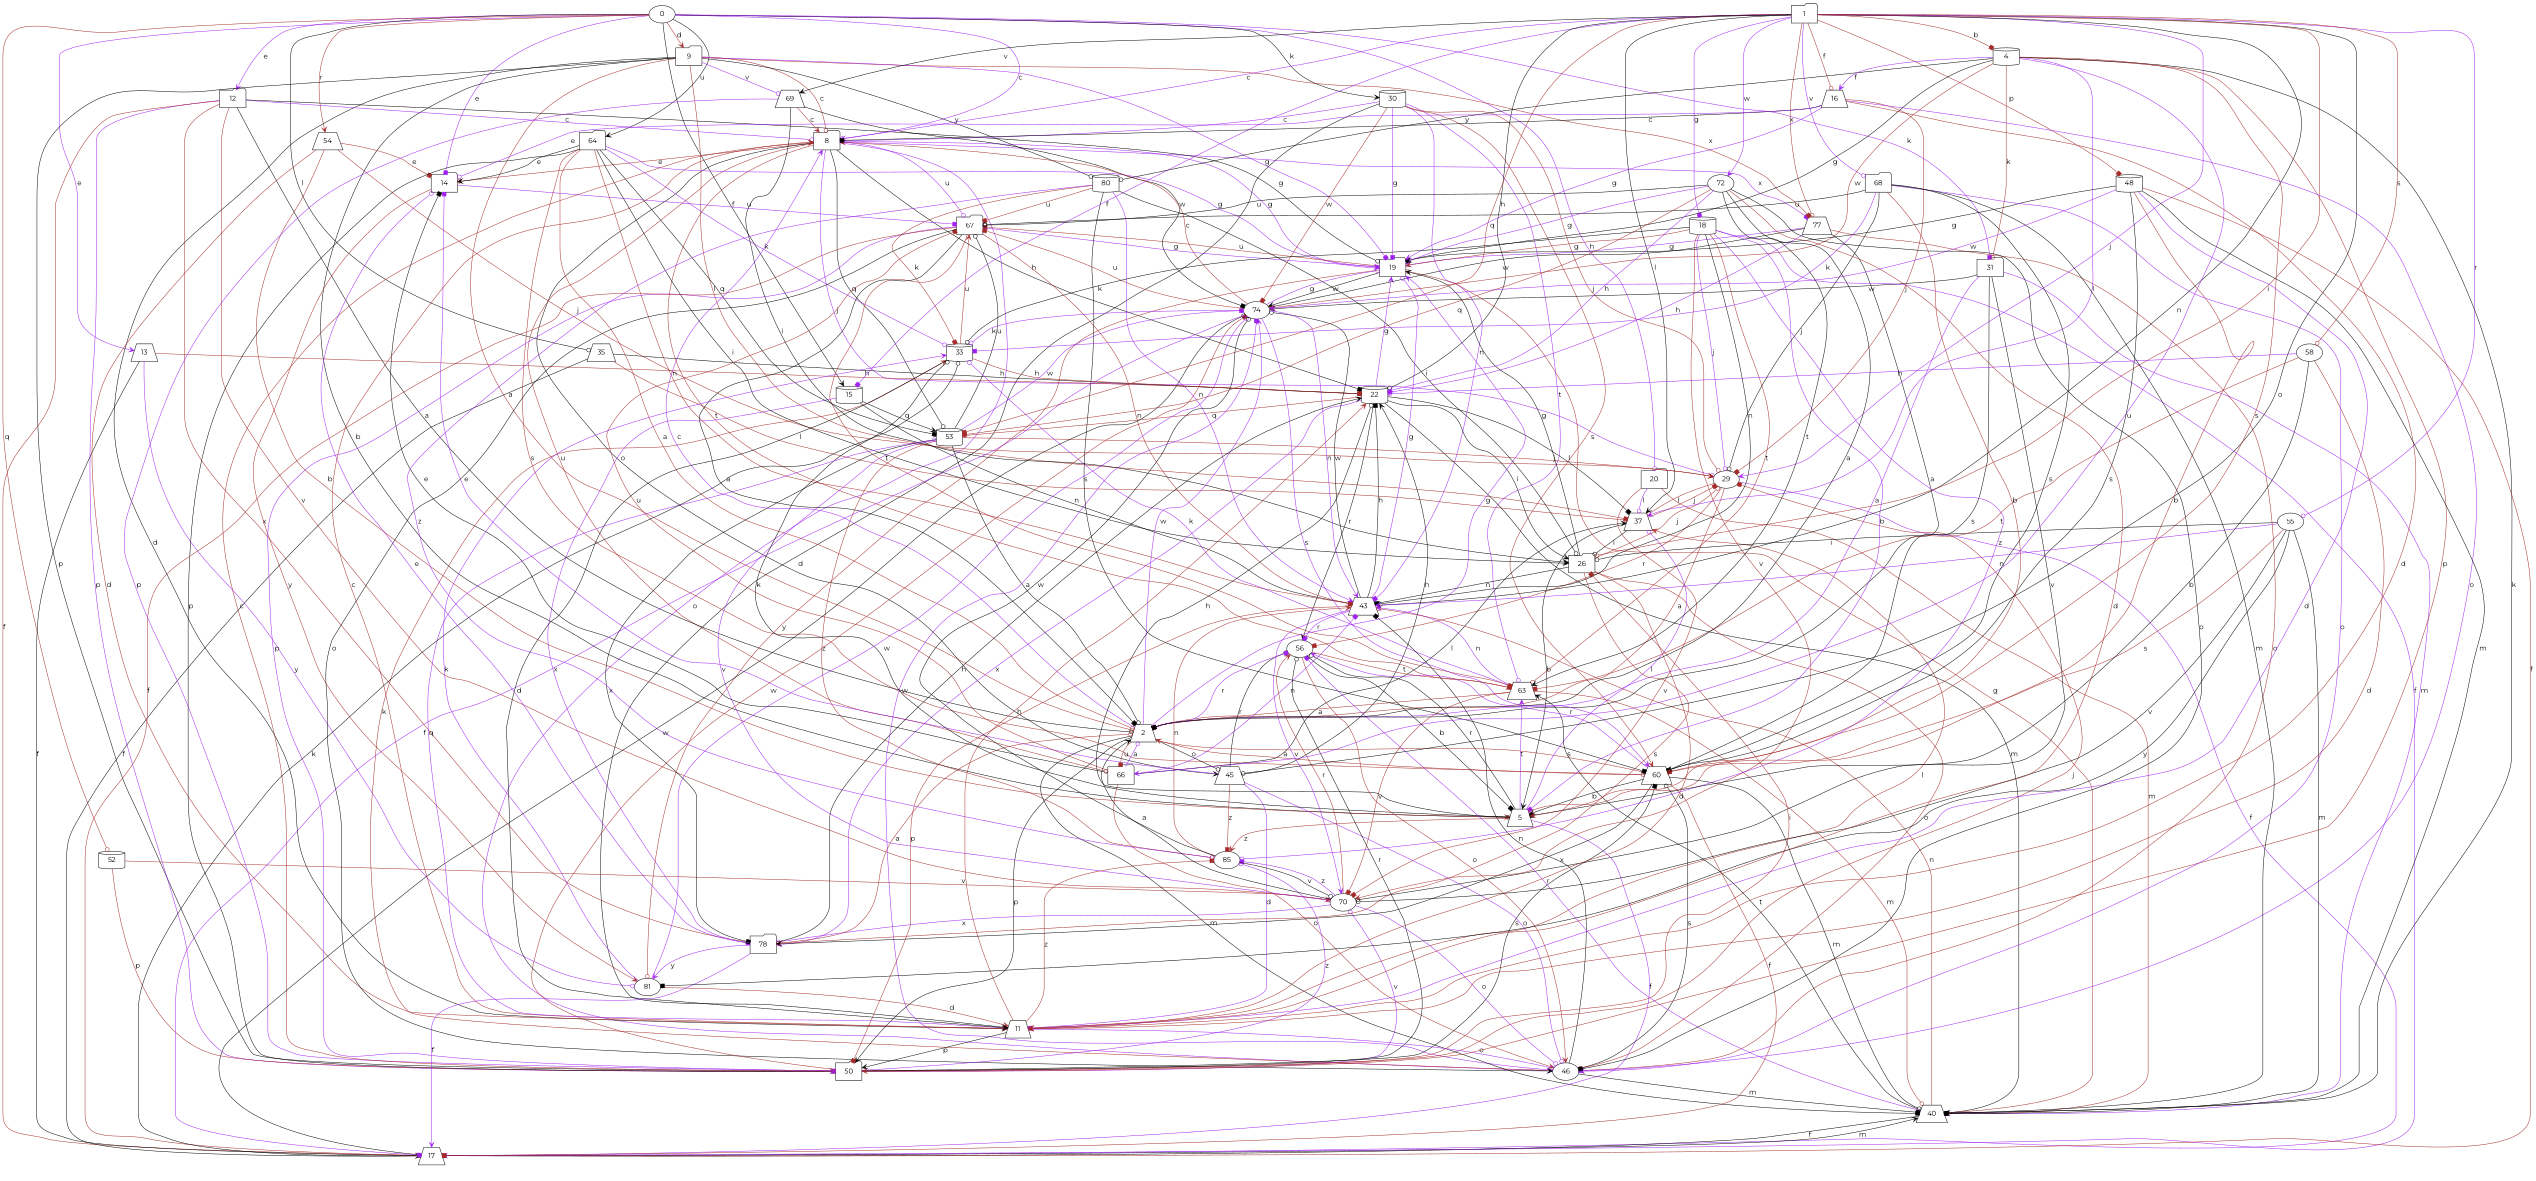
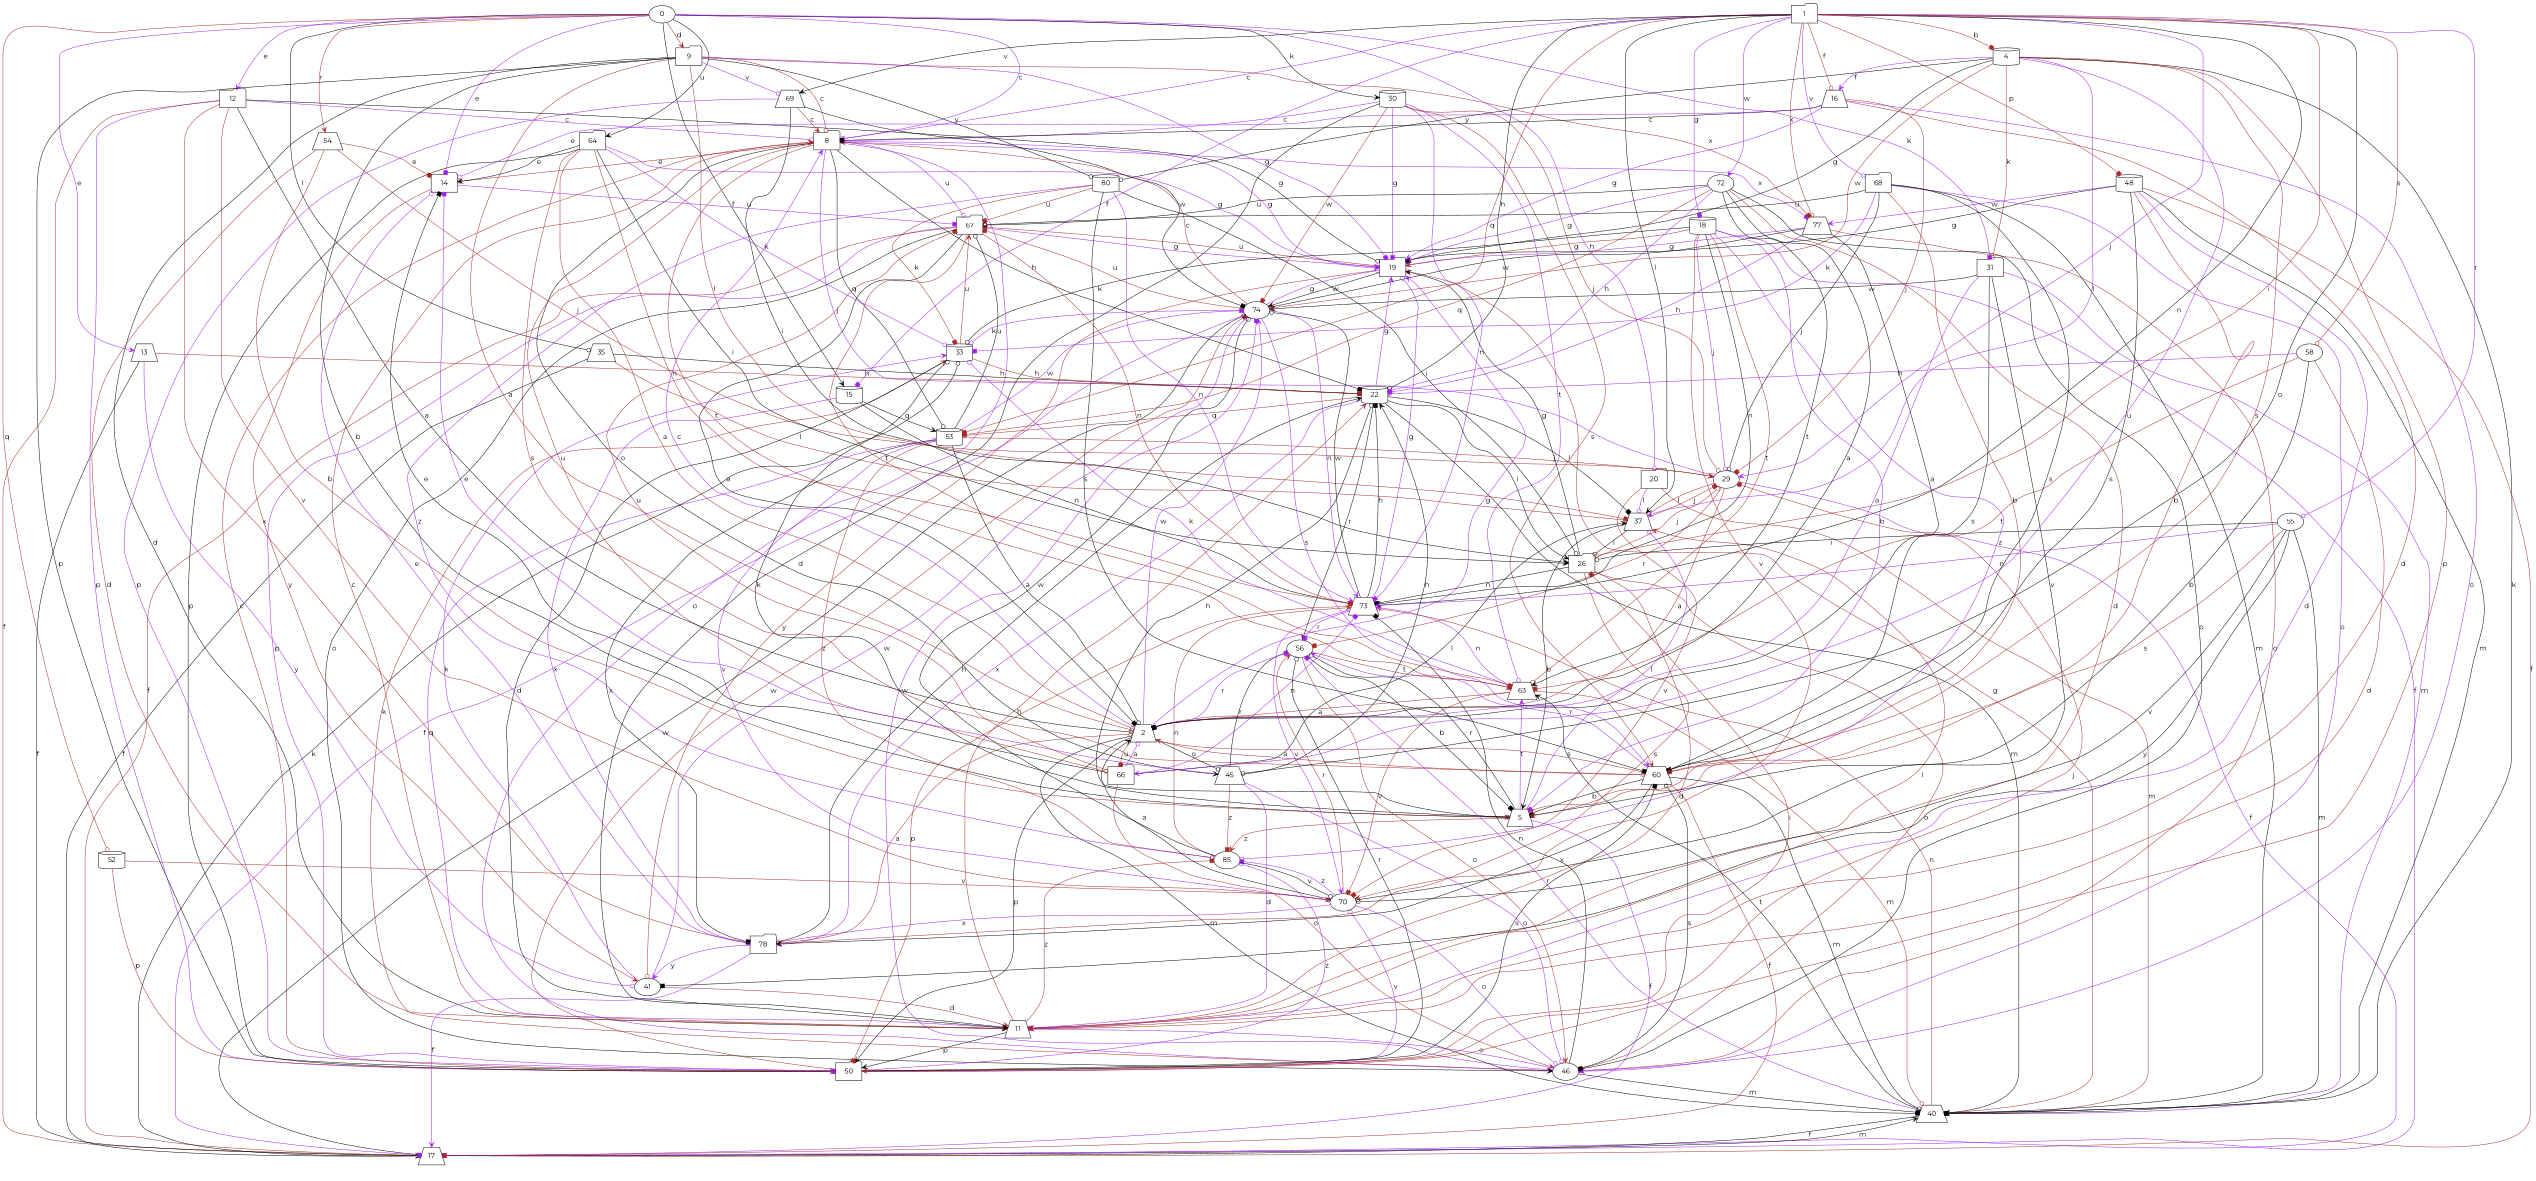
edge "48" -> "74": now "48" -> "77"
edge "64" -> "53": removed, label "q"
node "43": label "43" -> "73"
node "81": label "81" -> "41"
